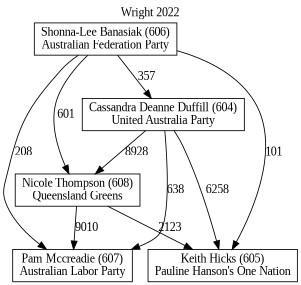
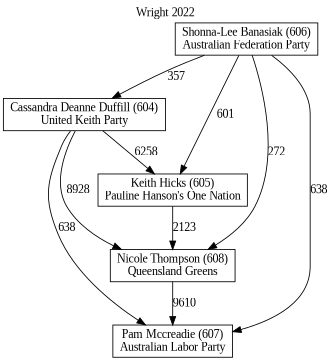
edge "Shonna-Lee Banasiak (606) Australian Federation Party" -> "Nicole Thompson (608) Queensland Greens": label "601" -> "272"
node "Cassandra Deanne Duffill (604) United Australia Party": label "Cassandra Deanne Duffill (604) United Australia Party" -> "Cassandra Deanne Duffill (604) United Keith Party"
edge "Shonna-Lee Banasiak (606) Australian Federation Party" -> "Pam Mccreadie (607) Australian Labor Party": label "208" -> "638"
edge "Shonna-Lee Banasiak (606) Australian Federation Party" -> "Keith Hicks (605) Pauline Hanson's One Nation": label "101" -> "601"
edge "Nicole Thompson (608) Queensland Greens" -> "Keith Hicks (605) Pauline Hanson's One Nation": reversed
edge "Nicole Thompson (608) Queensland Greens" -> "Pam Mccreadie (607) Australian Labor Party": label "9010" -> "9610"
